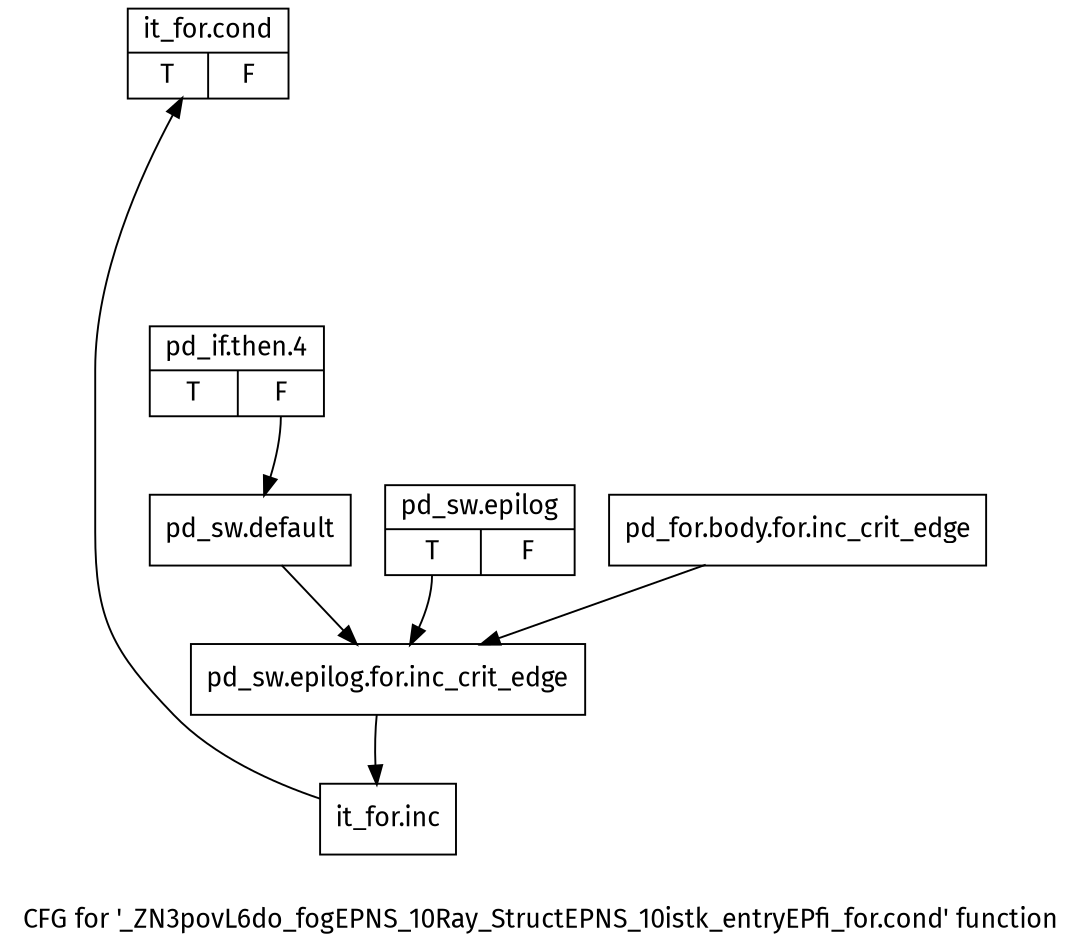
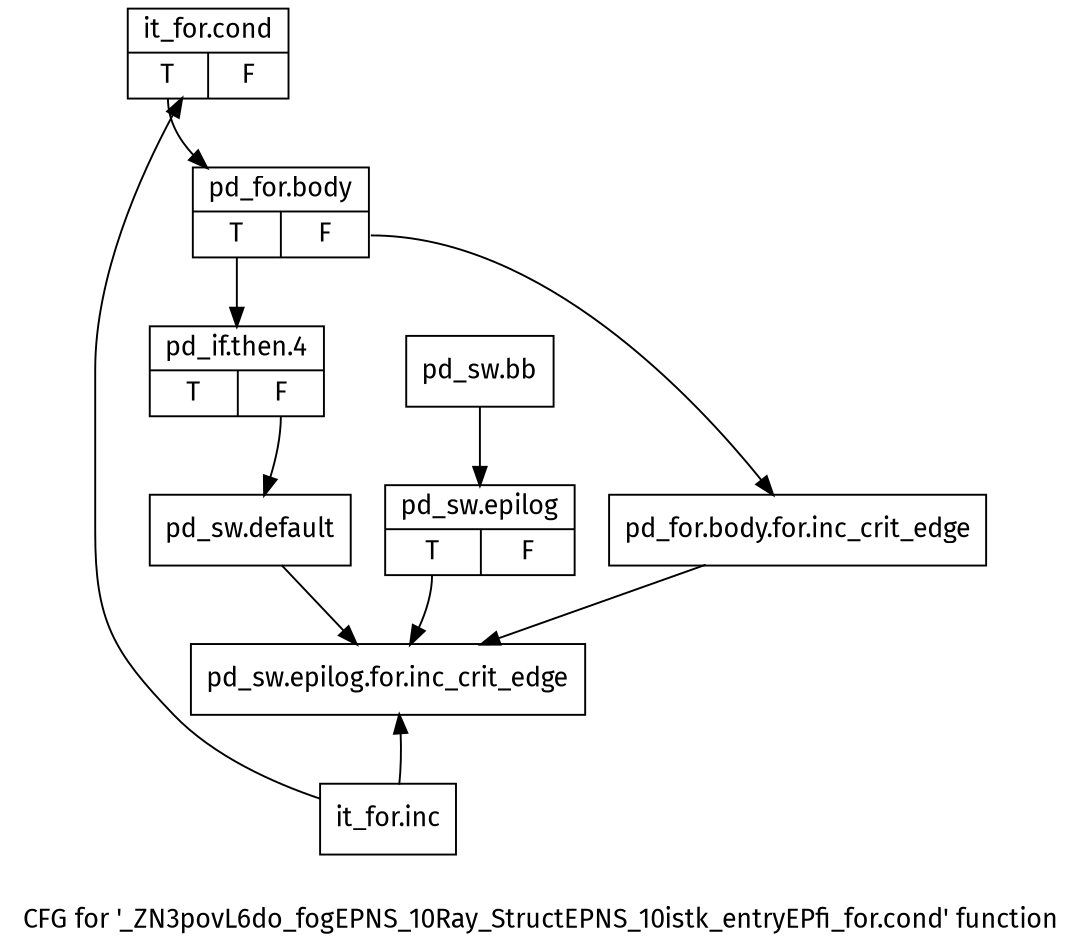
node "pd_for.body": added
node "pd_sw.bb": added
edge "pd_sw.epilog.for.inc_crit_edge" -> "it_for.inc": reversed
